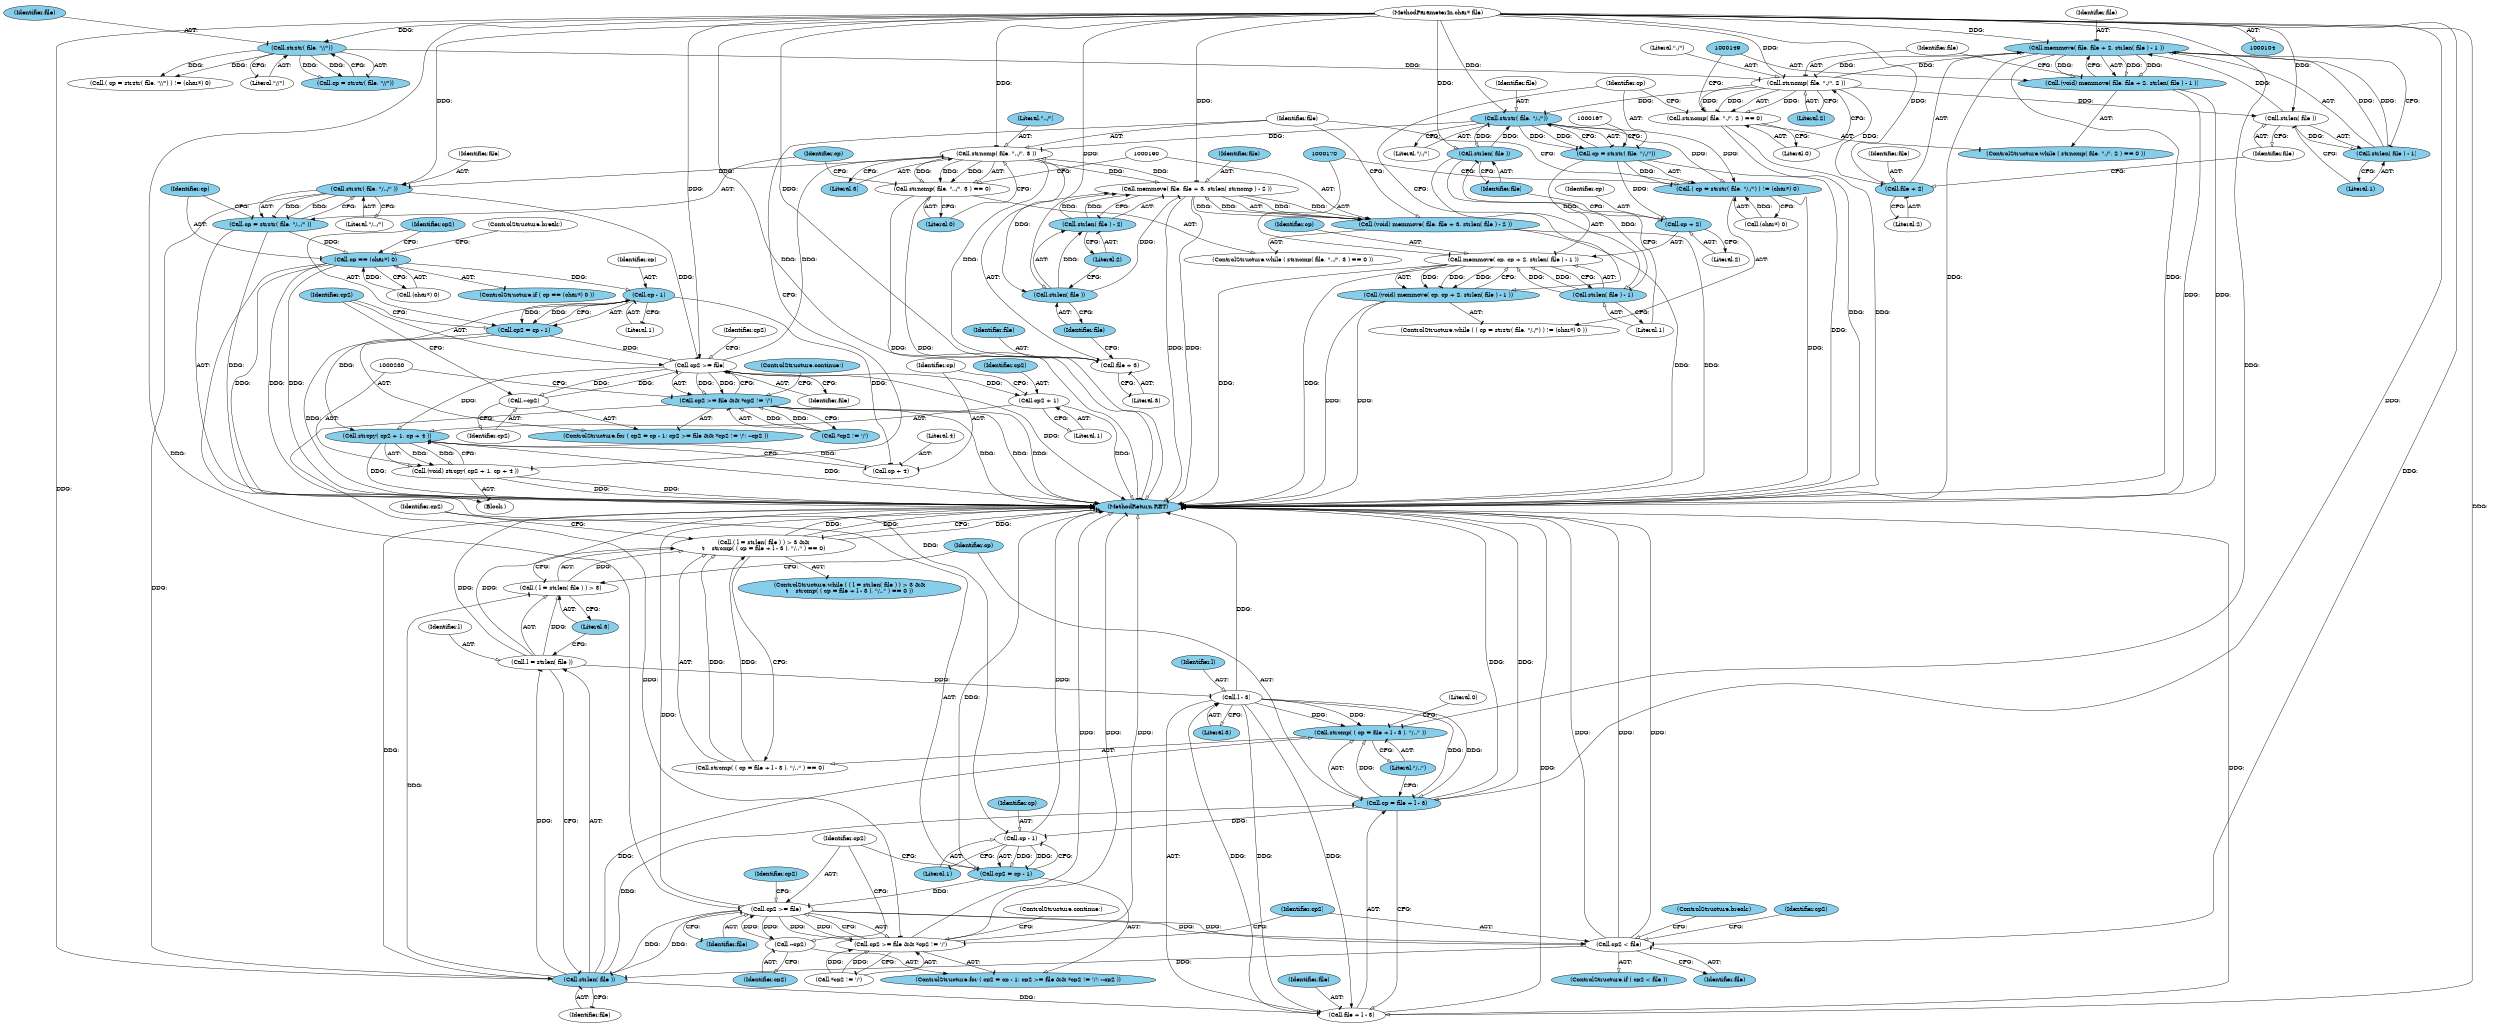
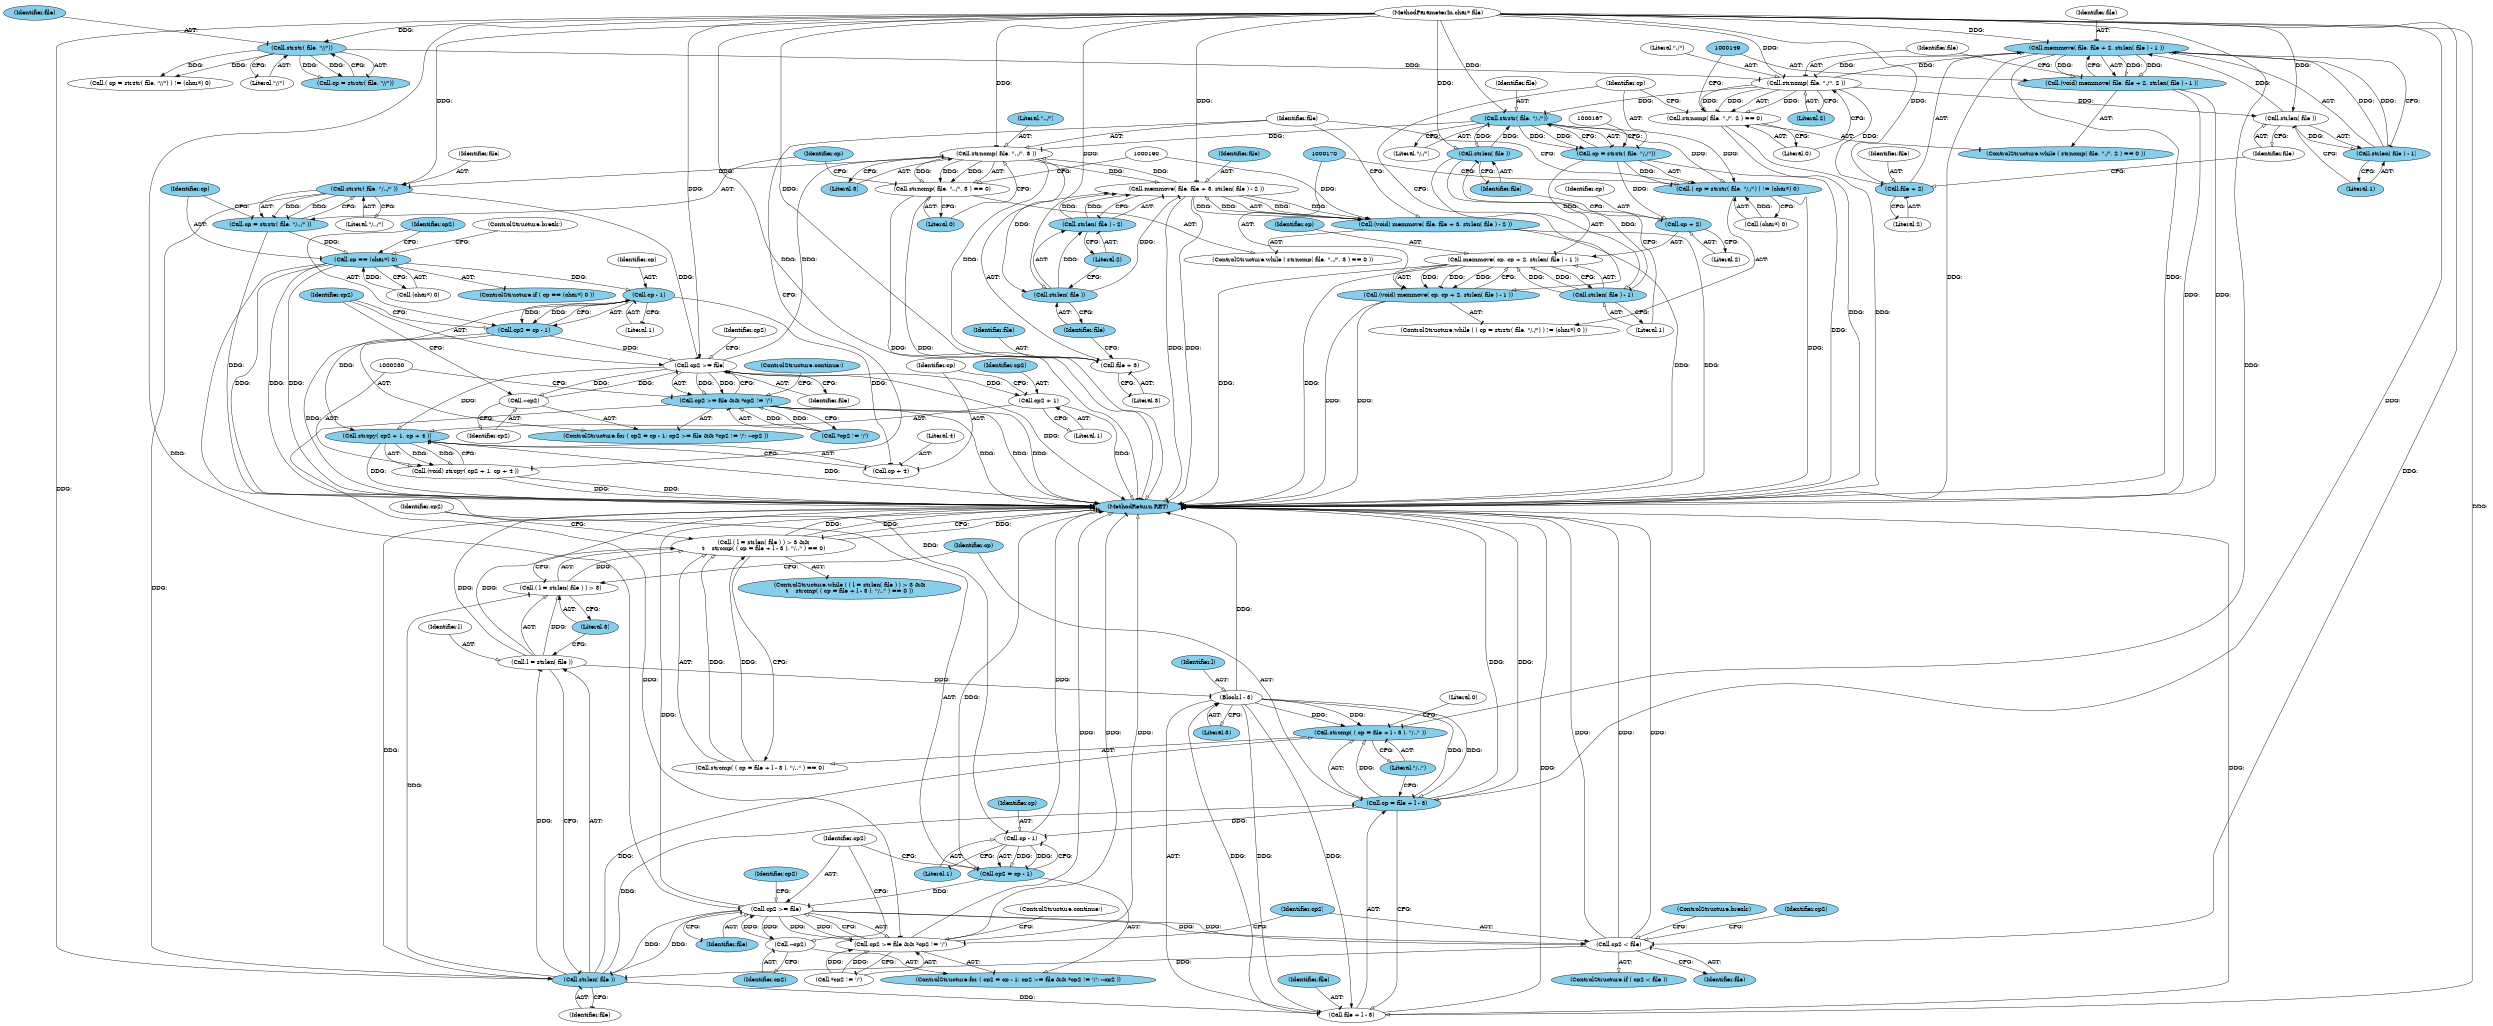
node "1000104": removed
node "(Call,memmove( file, file + 3, strlen( strncmp ) - 2 ))": label "(Call,memmove( file, file + 3, strlen( strncmp ) - 2 ))" -> "(Call,memmove( file, file + 3, strlen( file ) - 2 ))"
edge "1000190" -> "(Call,(void) memmove( file, file + 3, strlen( file ) - 2 ))": label "AST: " -> "DDG: "
edge "1000170" -> "(Call,memmove( cp, cp + 2, strlen( file ) - 1 ))": now "1000170" -> "(Call,(void) memmove( cp, cp + 2, strlen( file ) - 1 ))"
edge "(Call,cp + 4)" -> "(Call,strcpy( cp2 + 1, cp + 4 ))": label "DDG: " -> "AST: "
node "(Block,)": removed
node "(Call,l - 3)": label "(Call,l - 3)" -> "(Block,l - 3)"
